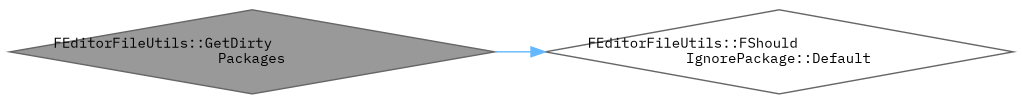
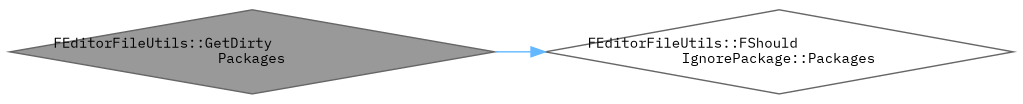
node "FEditorFileUtils::FShould IgnorePackage::Default": label "FEditorFileUtils::FShould IgnorePackage::Default" -> "FEditorFileUtils::FShould IgnorePackage::Packages"
